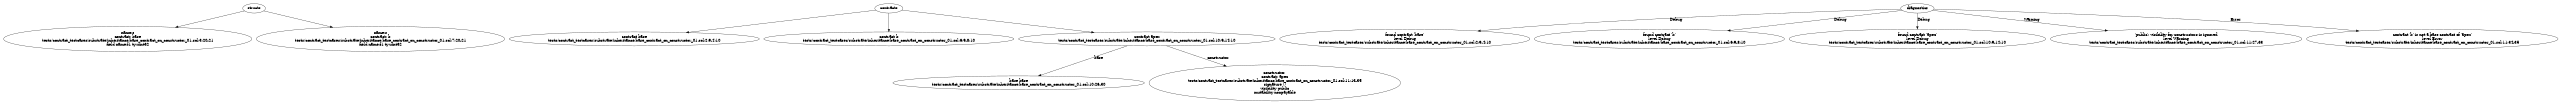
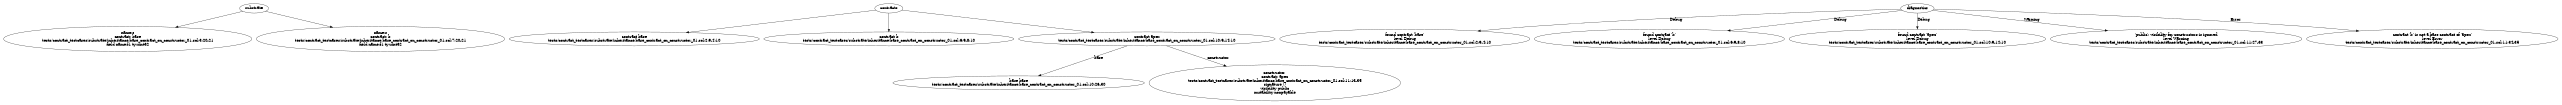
node "structs": label "structs" -> "substrate"
